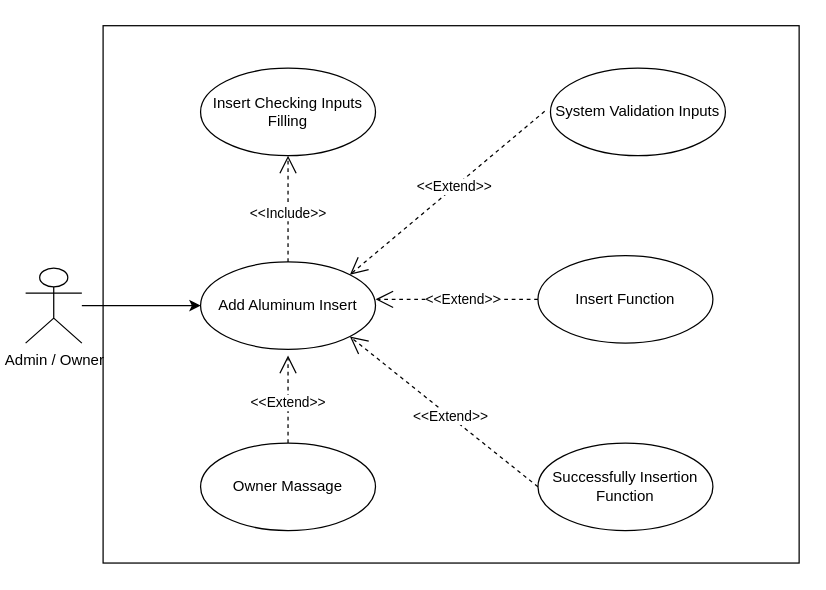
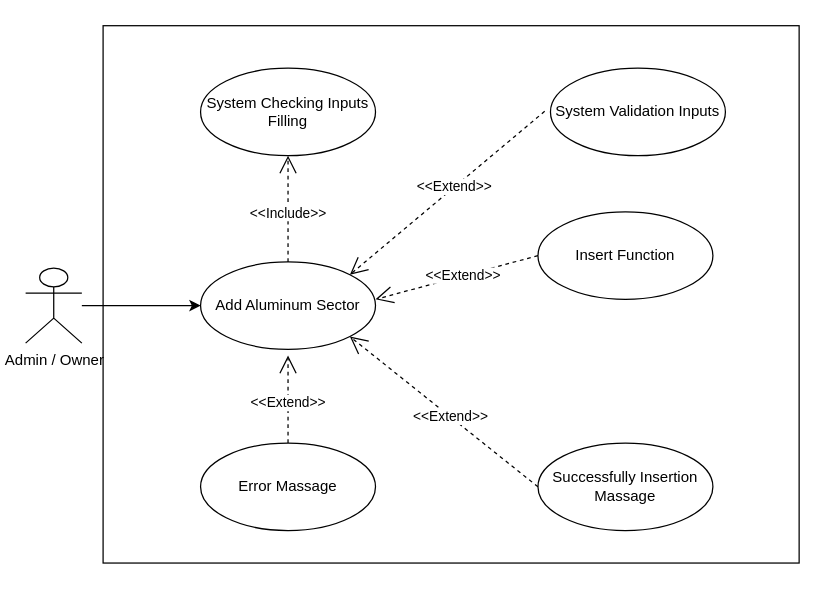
node "Insert Checking Inputs Filling": label "Insert Checking Inputs Filling" -> "System Checking Inputs Filling"
node "Insert Function": moved (626, 299) -> (626, 256)
node "Add Aluminum Insert": label "Add Aluminum Insert" -> "Add Aluminum Sector"
node "Owner Massage": label "Owner Massage" -> "Error Massage"
node "Successfully Insertion Function": label "Successfully Insertion Function" -> "Successfully Insertion Massage"
